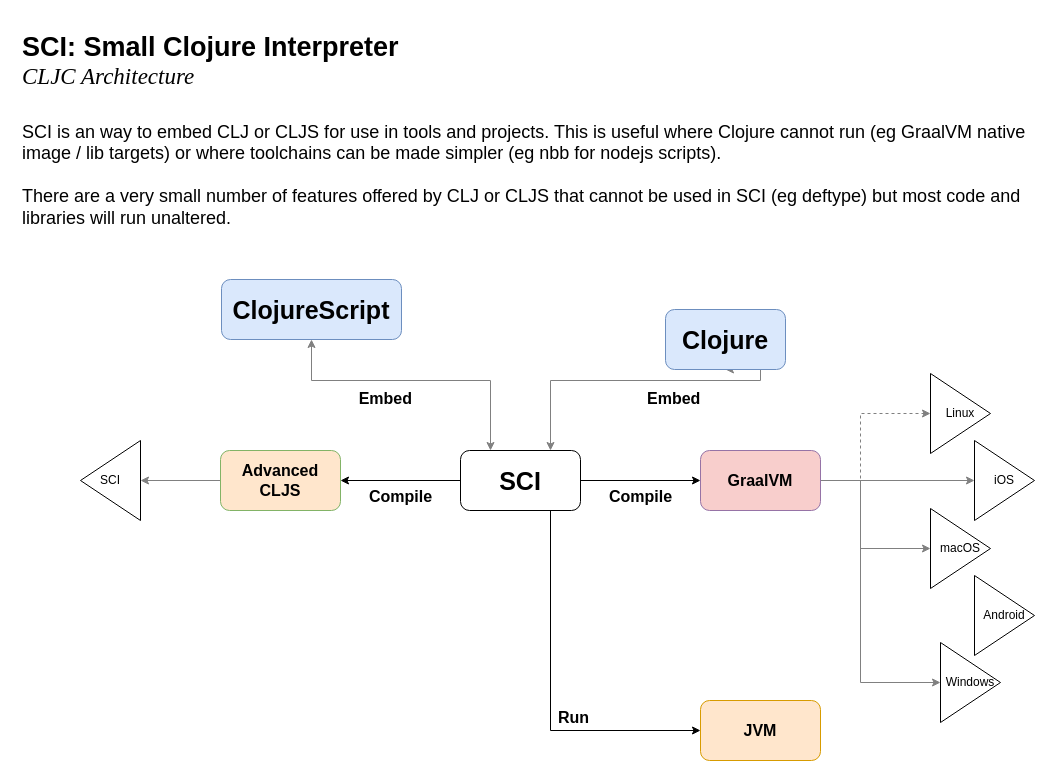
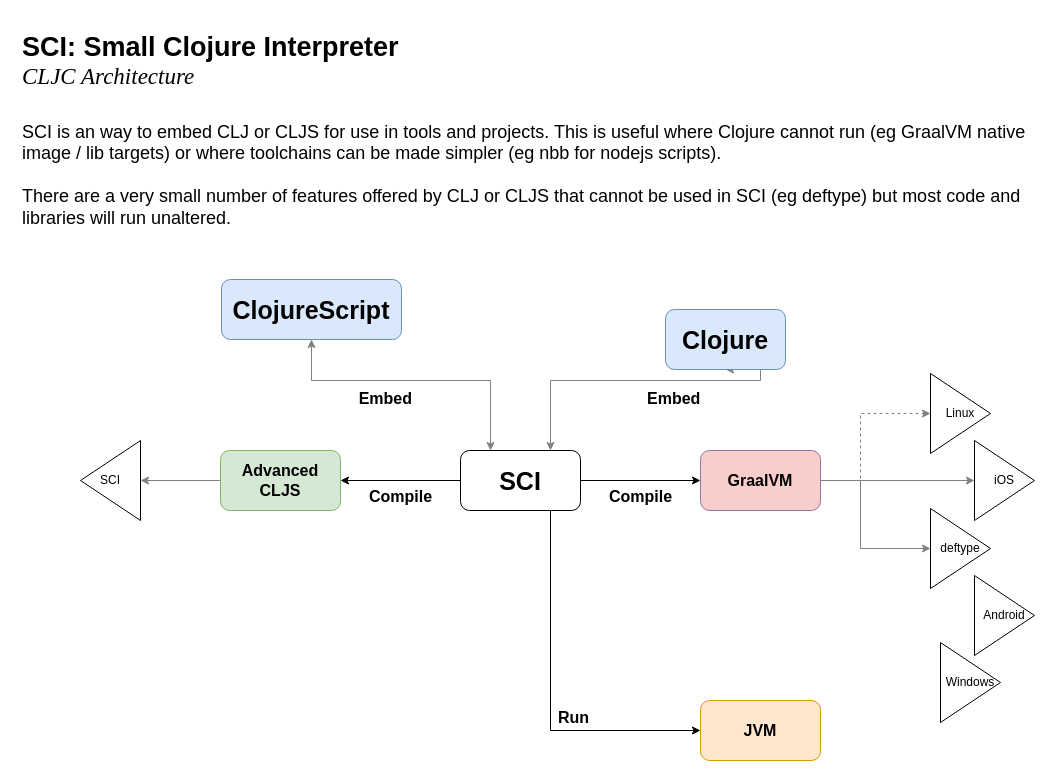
node "Advanced CLJS": fillcolor #ffe6cc -> #d5e8d4
node "macOS": label "macOS" -> "deftype"
edge "GraalVM" -> "Windows": removed
